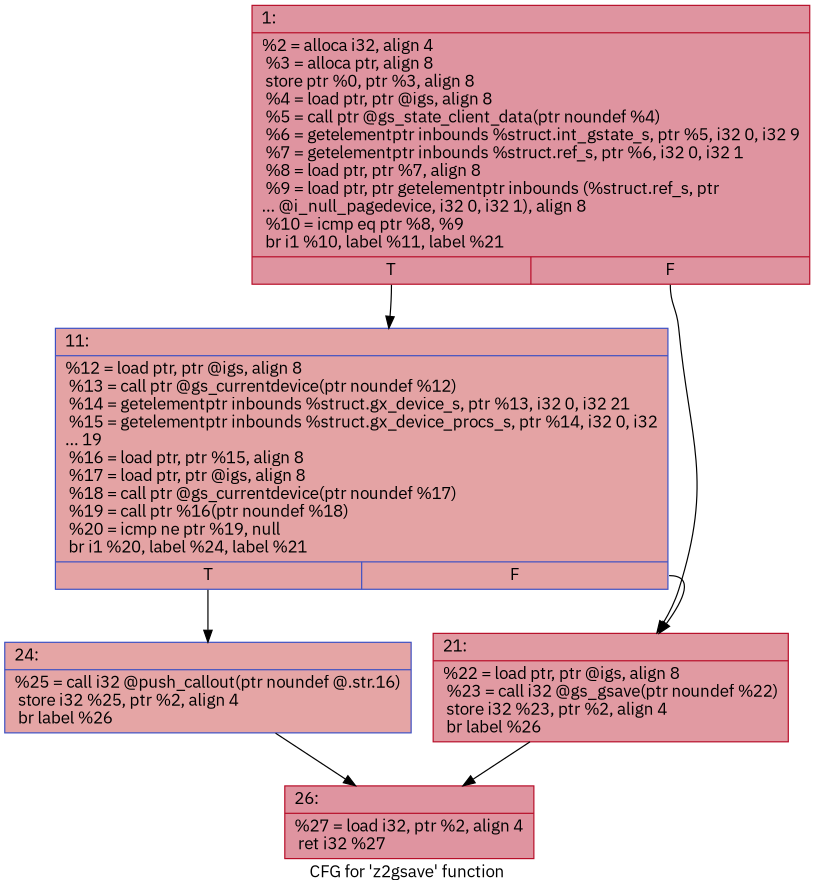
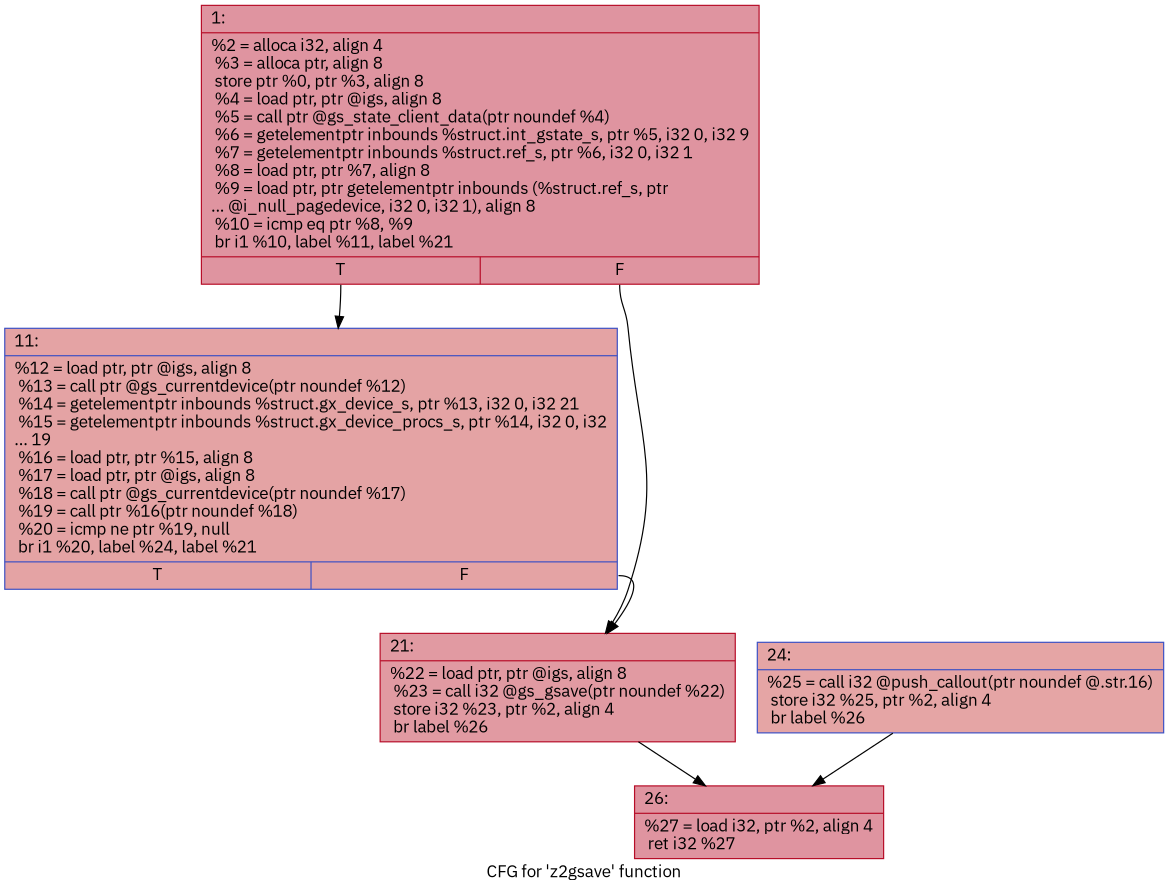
edge "11:" -> "24:": removed
